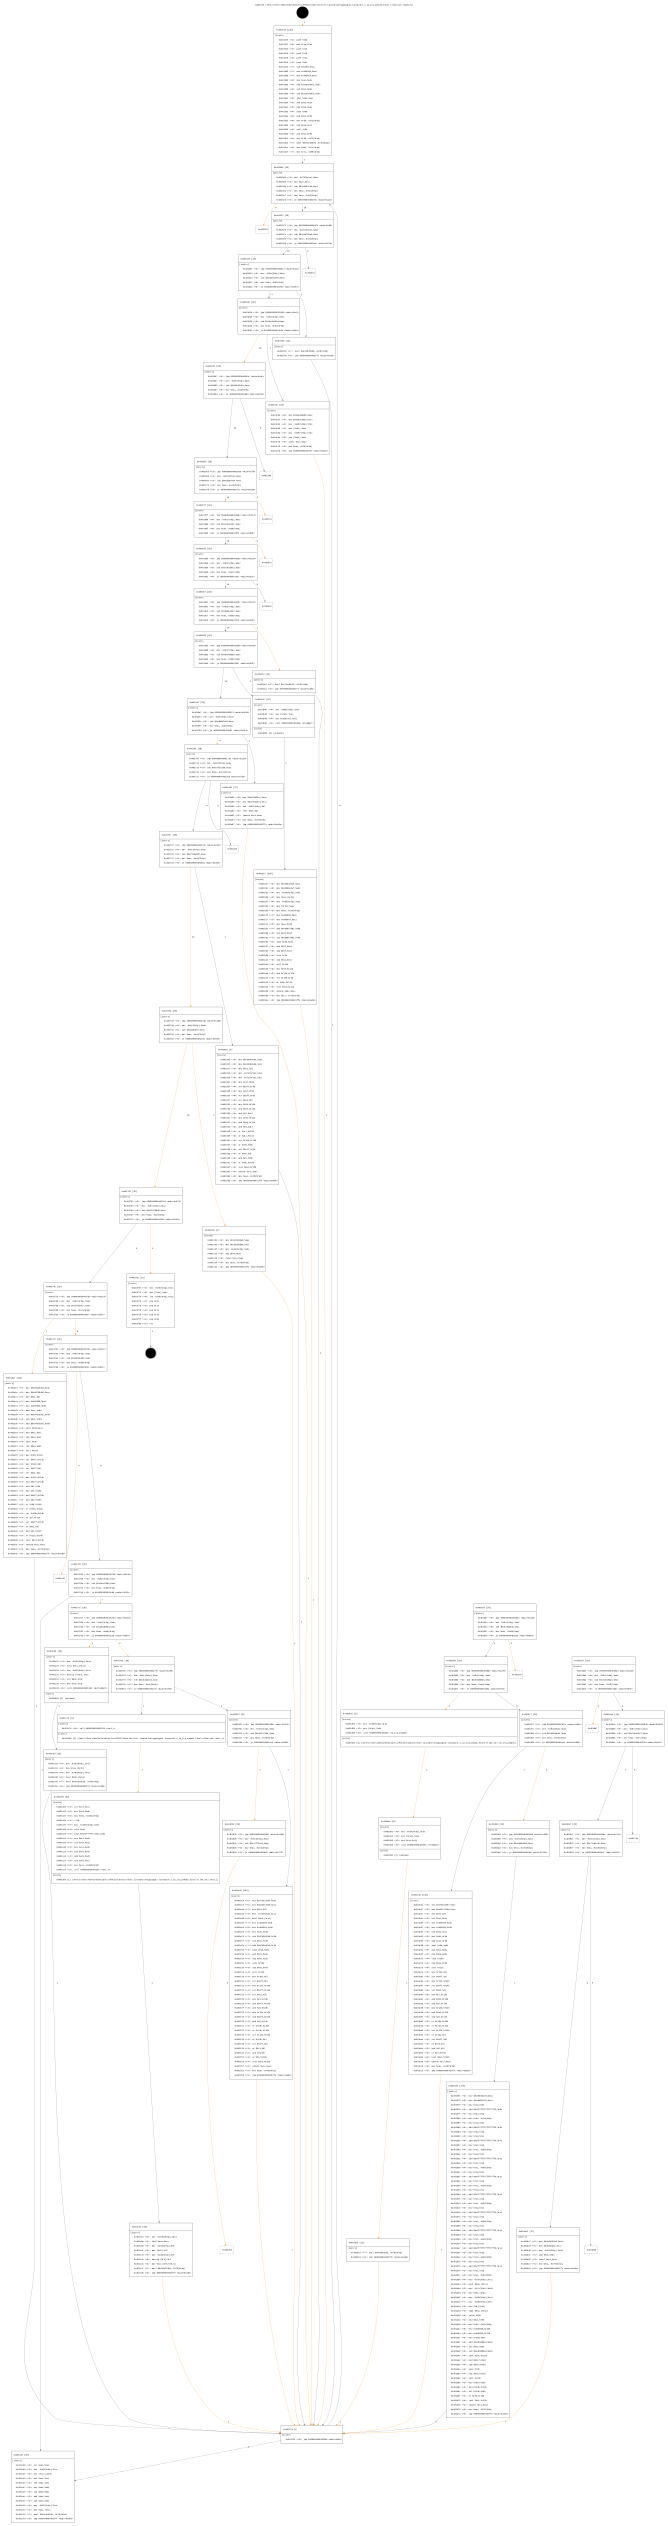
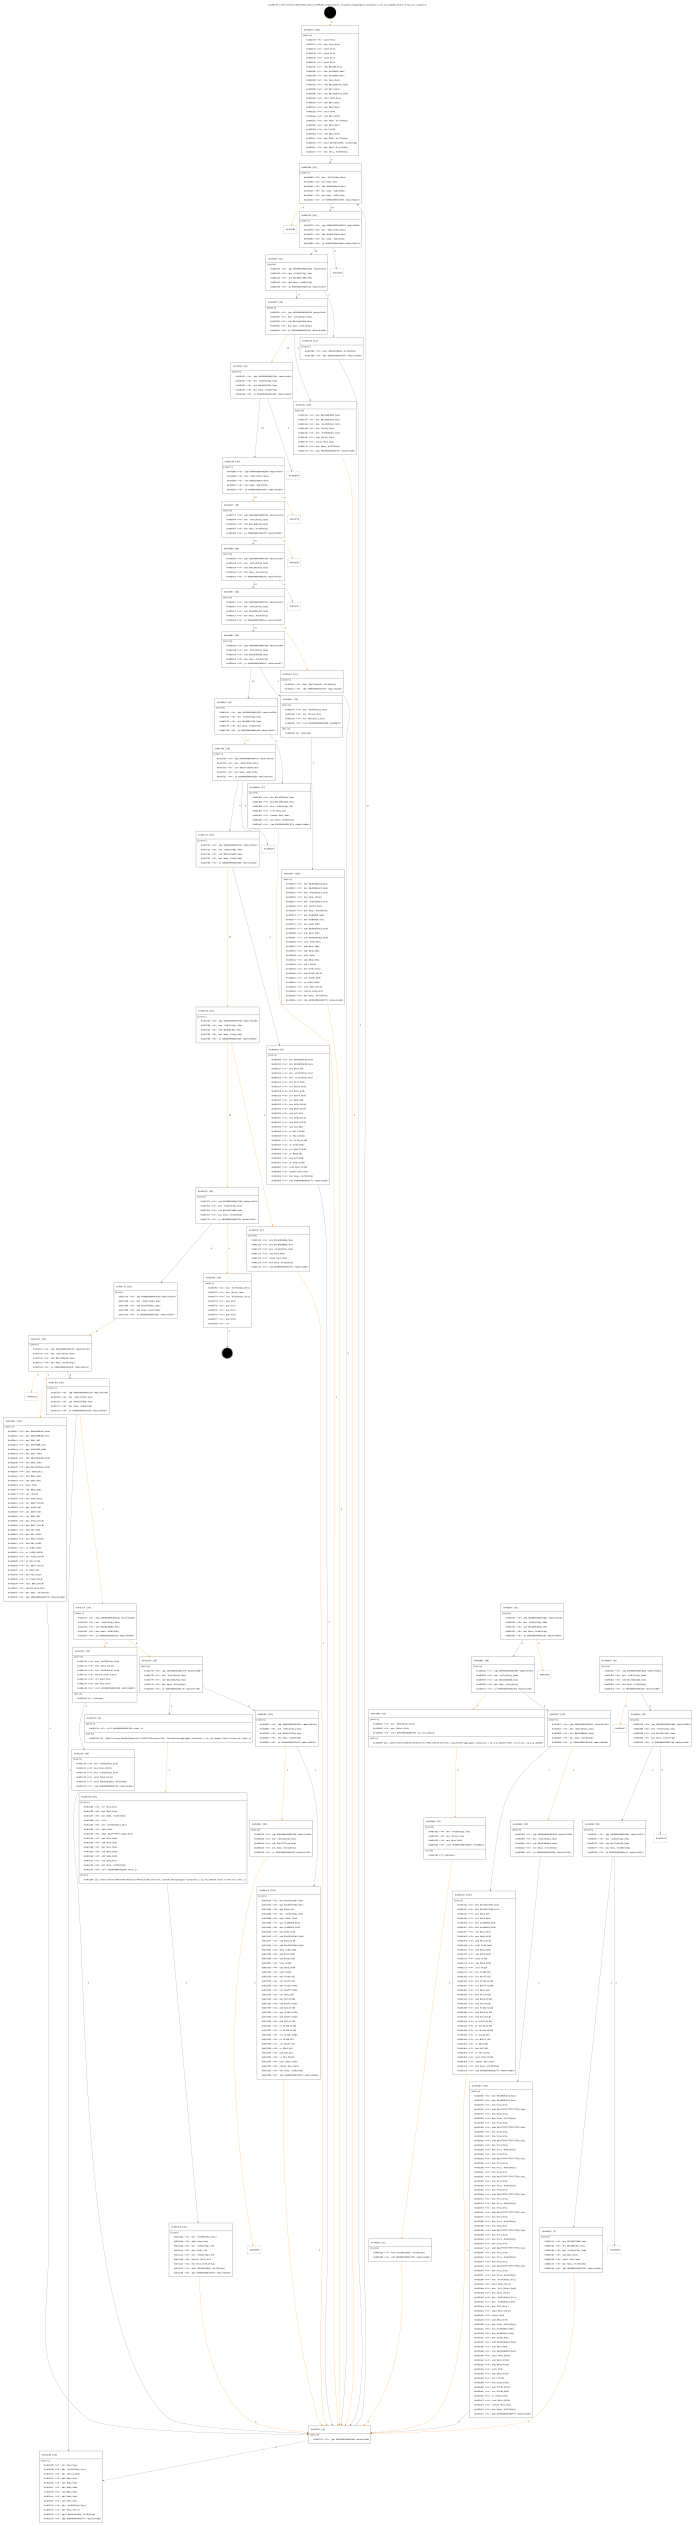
edge "0x40177b [28]" -> "0x401ab7 [144]": now "0x401797 [28]" -> "0x401ab7 [144]"
